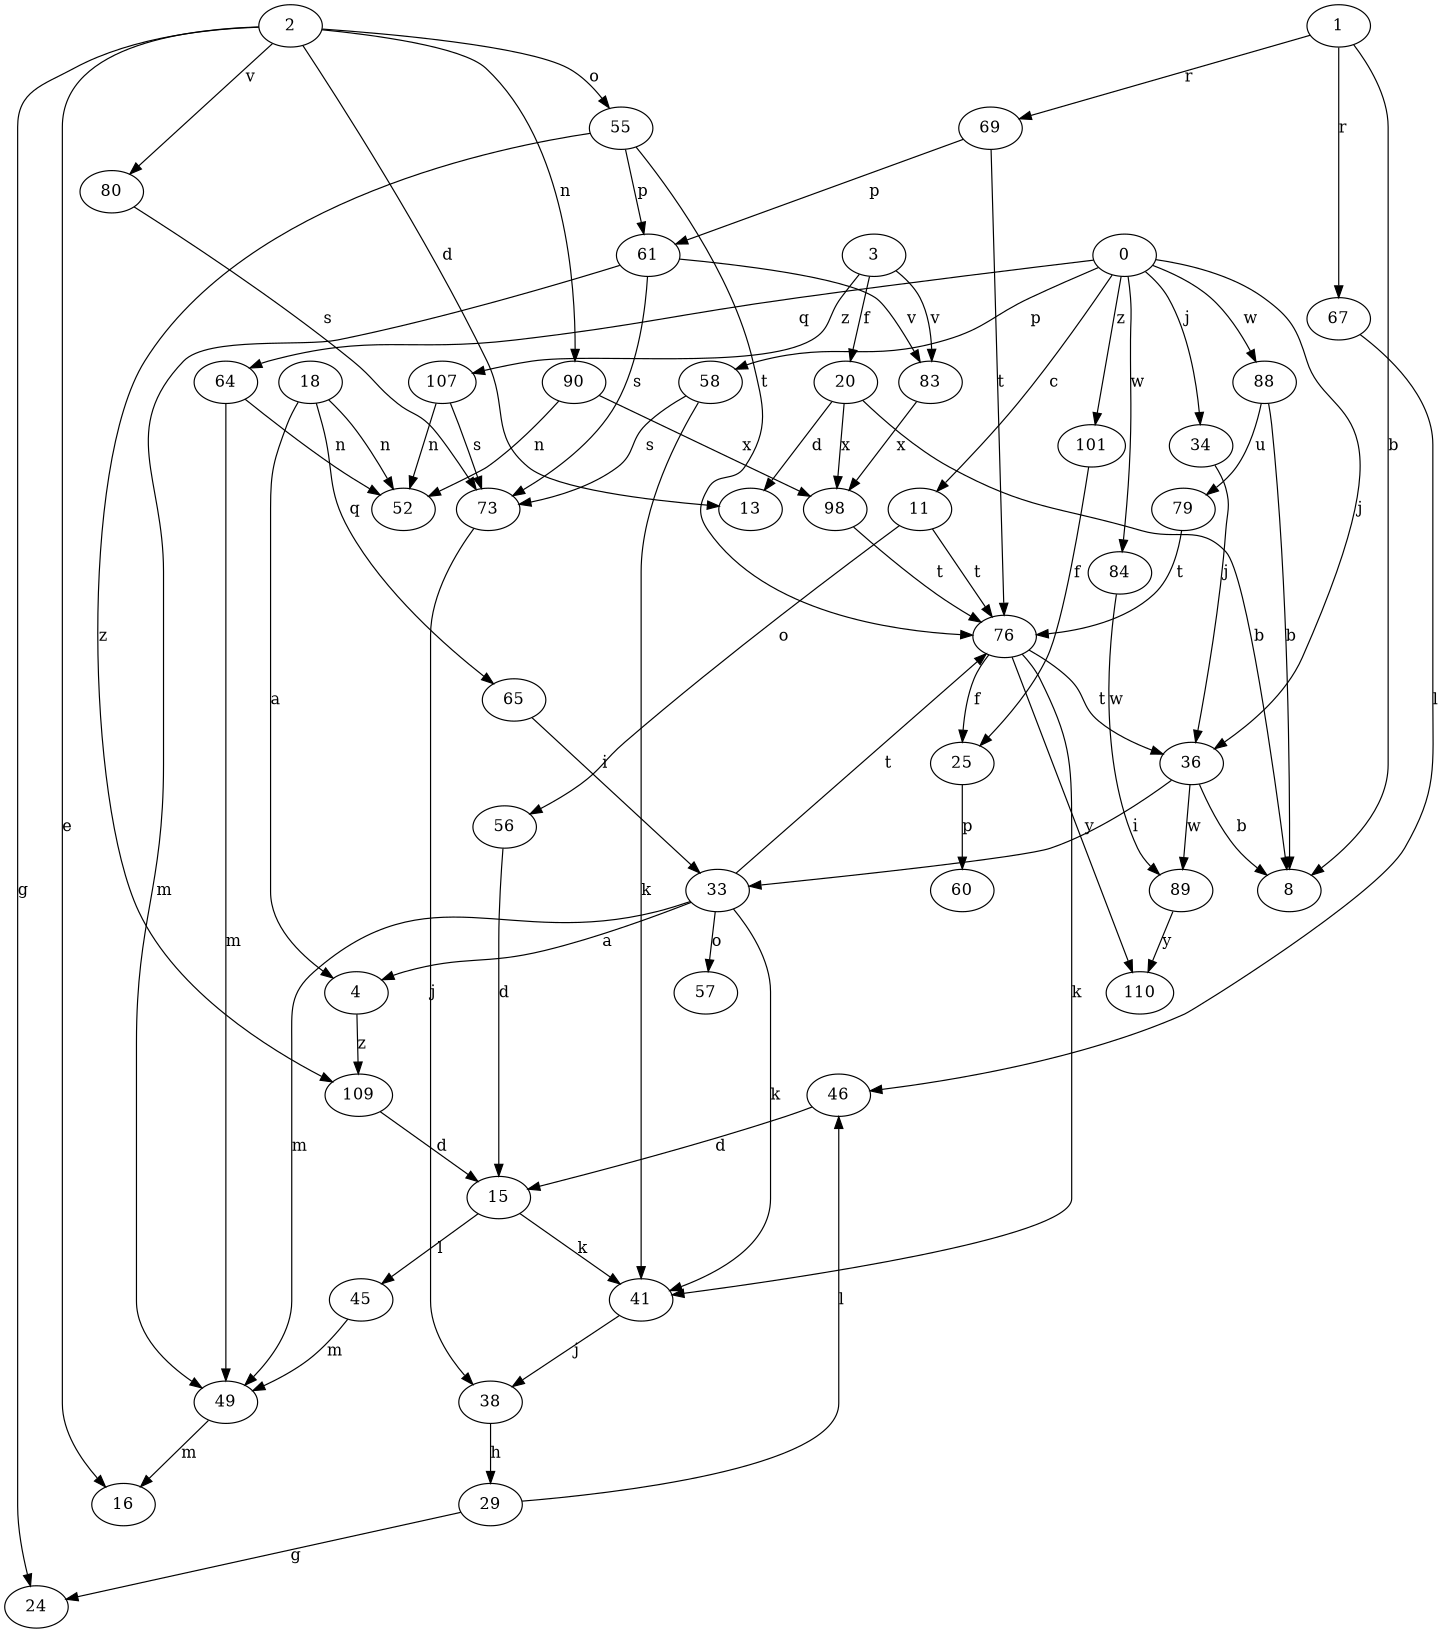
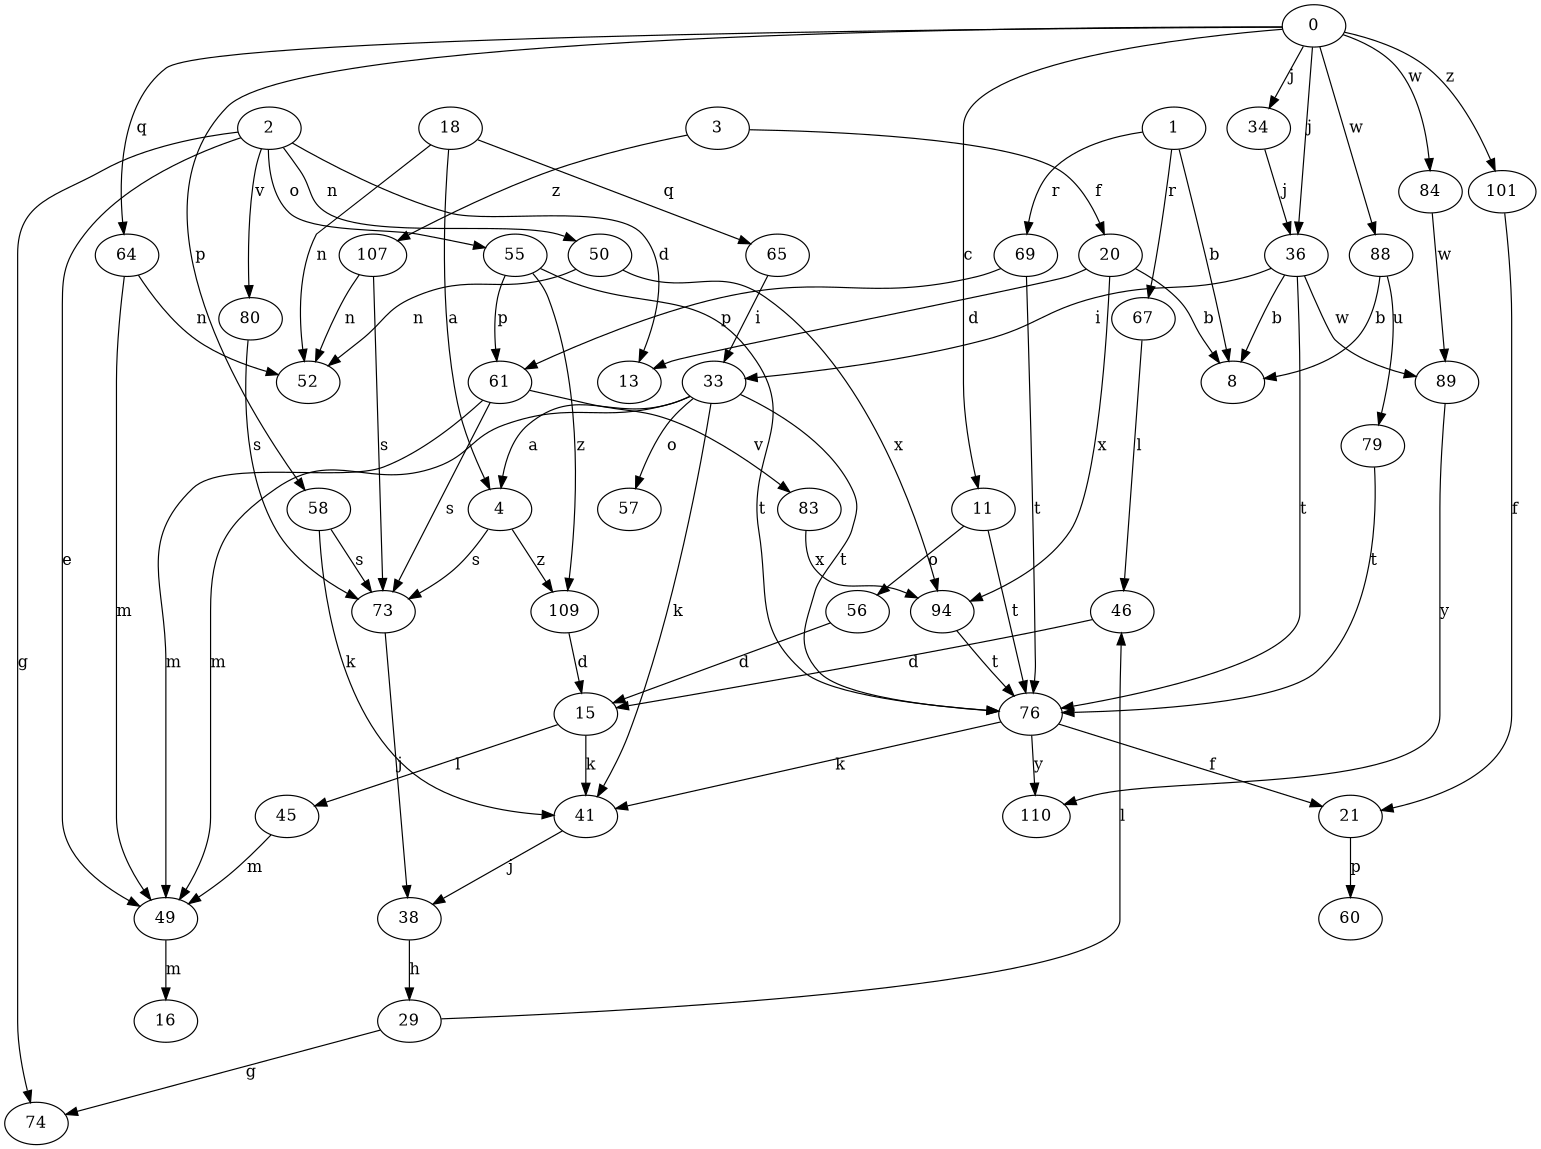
edge "3" -> "83": removed, label "v"
node "90": label "90" -> "50"
node "98": label "98" -> "94"
edge "4" -> "73": added, label "s"
edge "2" -> "16": now "2" -> "49"
edge "76" -> "36": reversed
node "25": label "25" -> "21"
node "24": label "24" -> "74"
